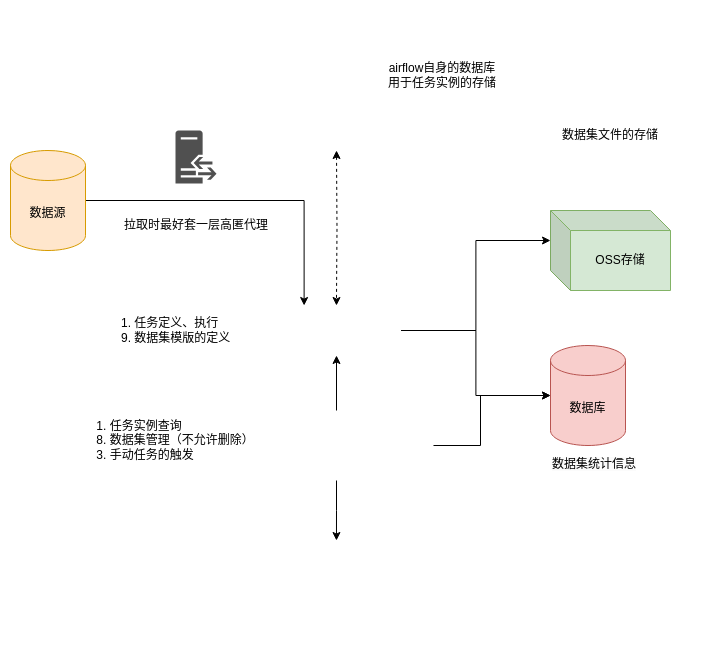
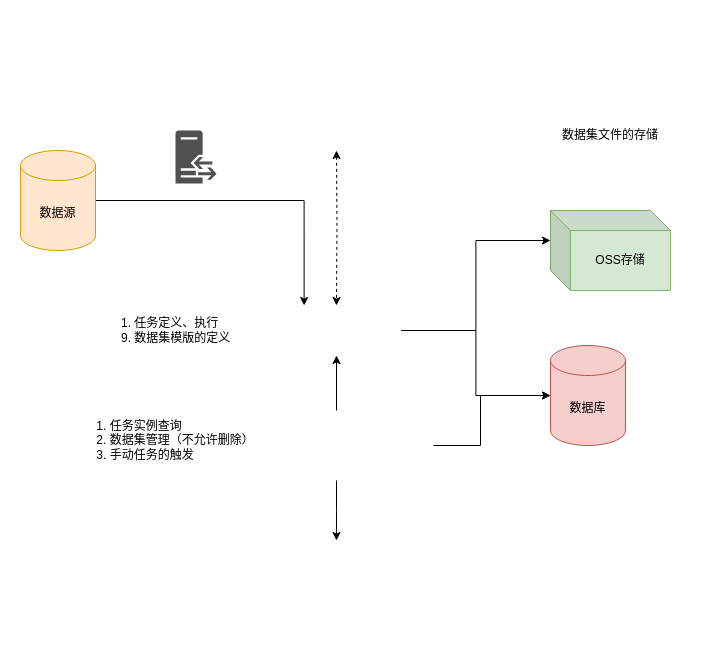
node "airflow自身的数据库用于任务实例的存储": removed
node "数据源": moved (48, 201) -> (58, 201)
node "拉取时最好套一层高匿代理": removed
node "1. 任务实例查询 8. 数据集管理（不允许删除） 3. 手动任务的触发": label "1. 任务实例查询 8. 数据集管理（不允许删除） 3. 手动任务的触发" -> "1. 任务实例查询 2. 数据集管理（不允许删除） 3. 手动任务的触发"
node "数据集统计信息": removed
